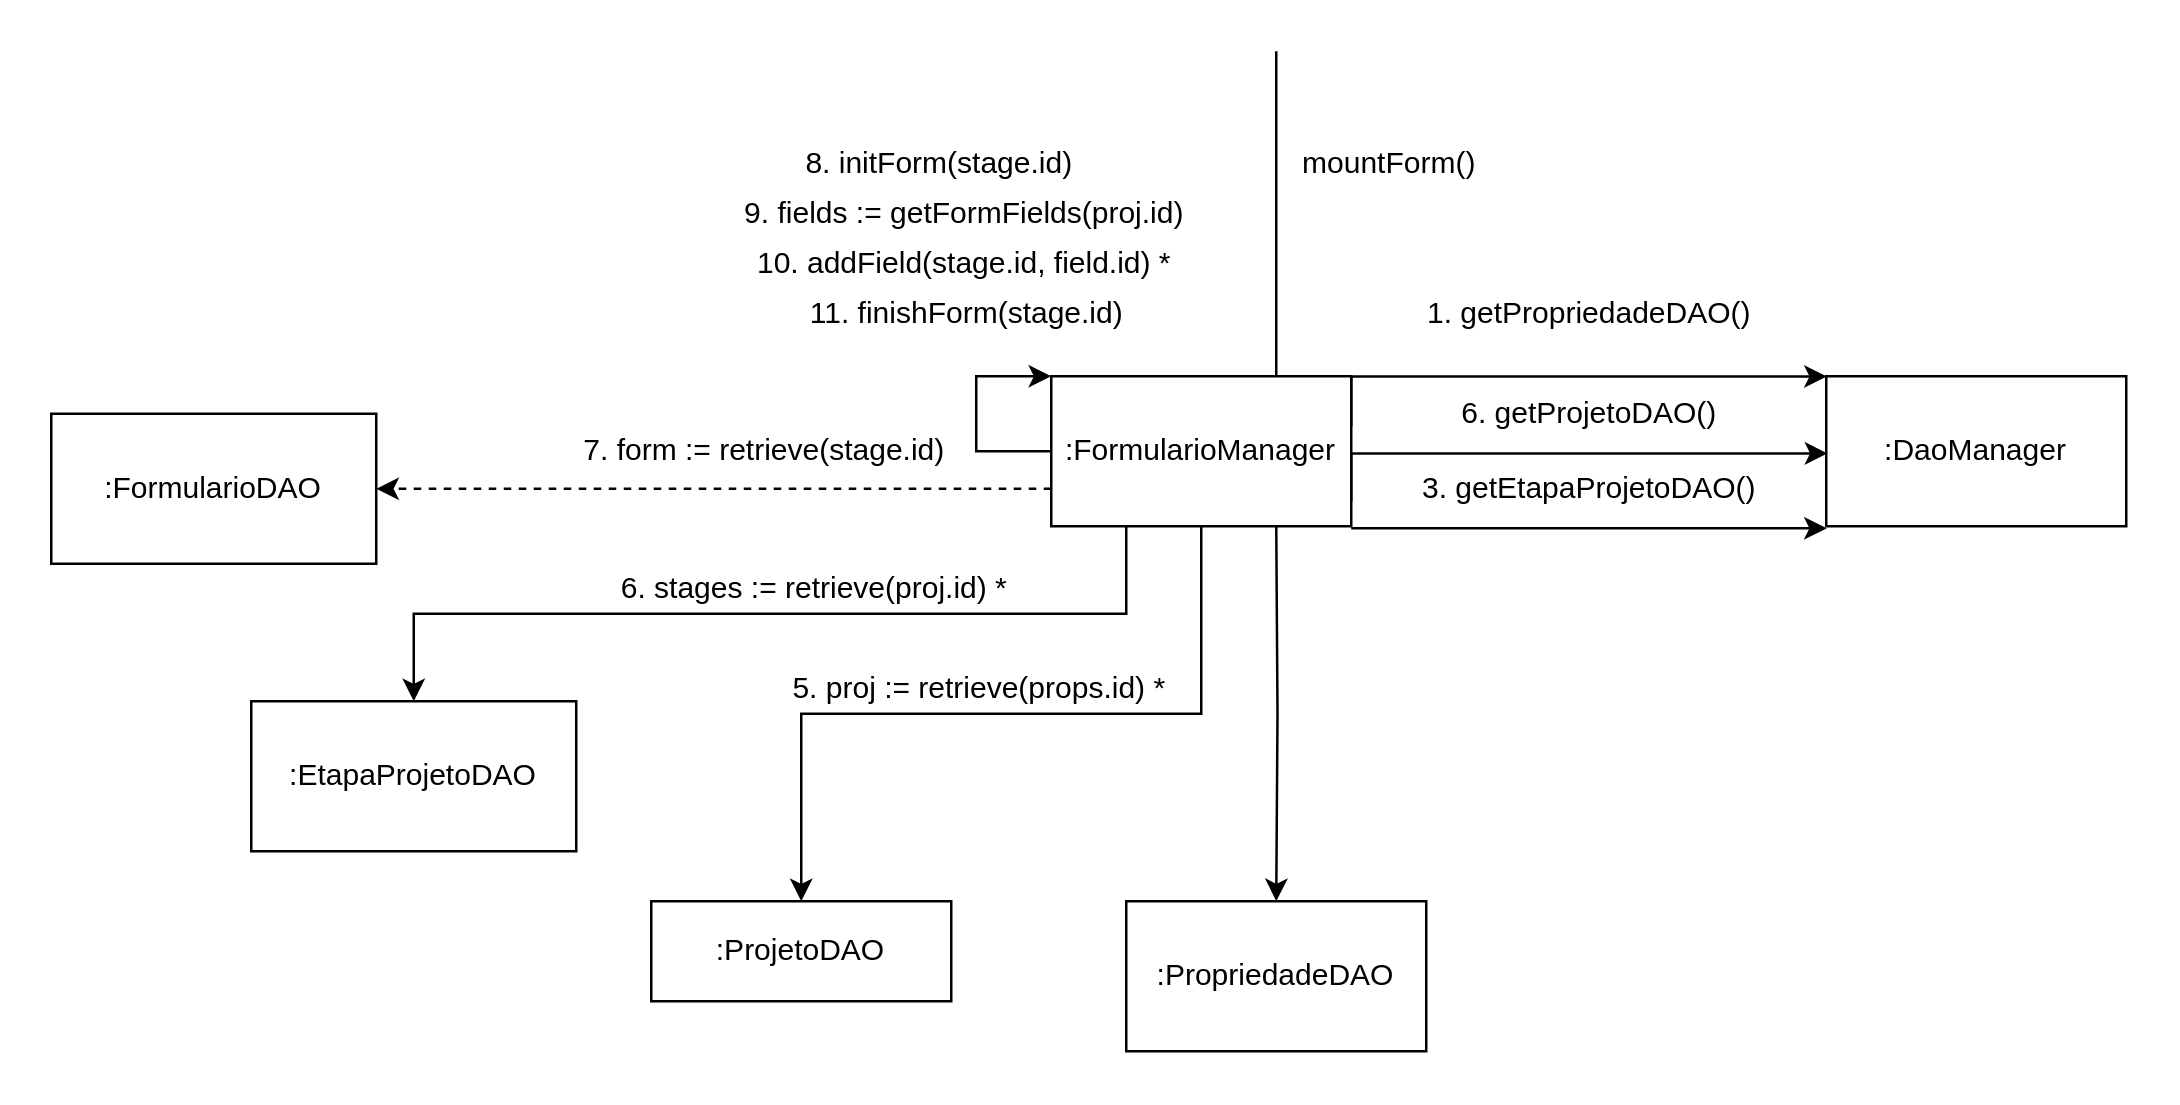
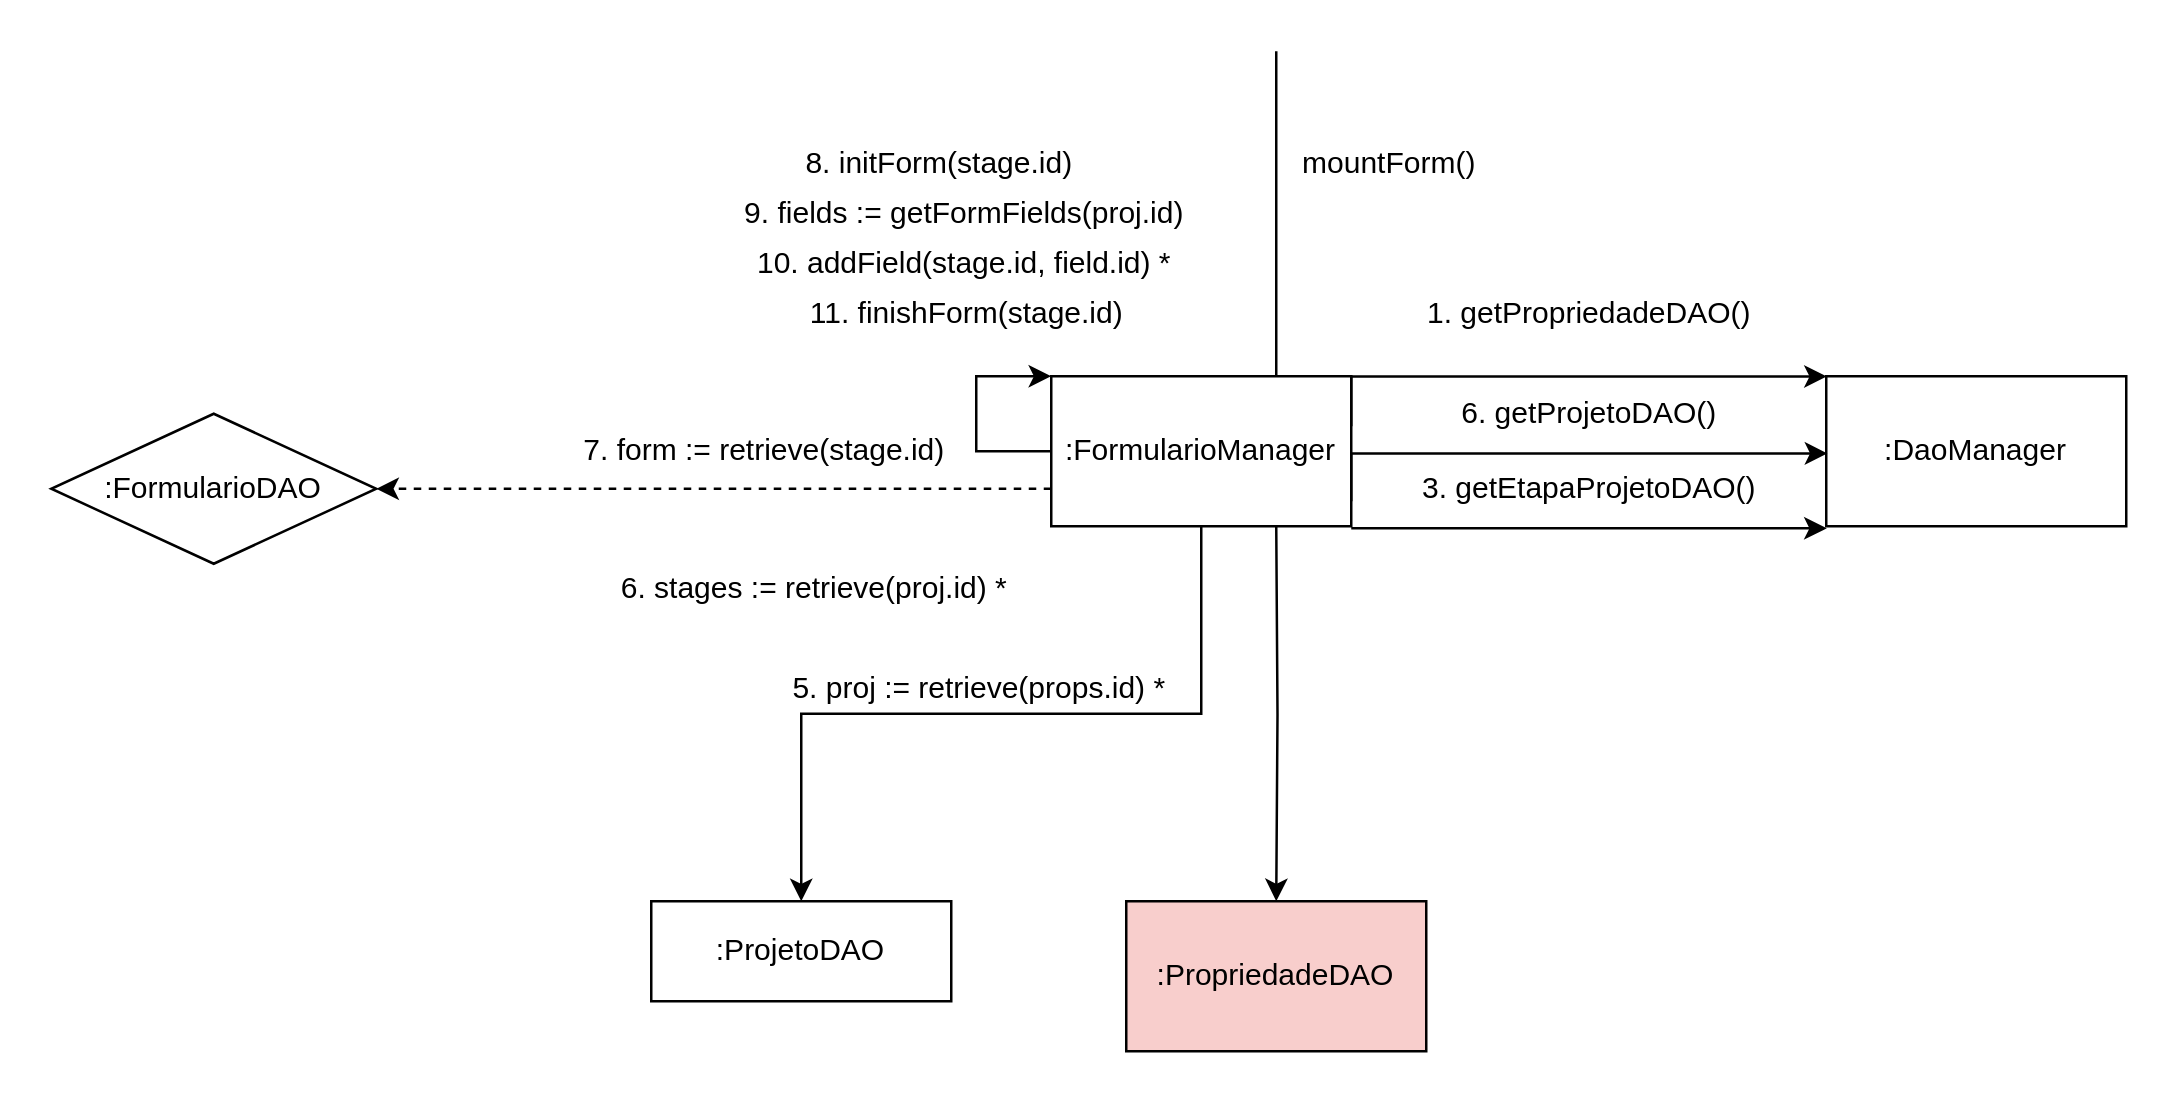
node ":FormularioDAO": shape rectangle -> diamond
edge ":FormularioManager" -> ":EtapaProjetoDAO": removed
node ":EtapaProjetoDAO": removed
node ":PropriedadeDAO": fillcolor #ffffff -> #f8cecc
